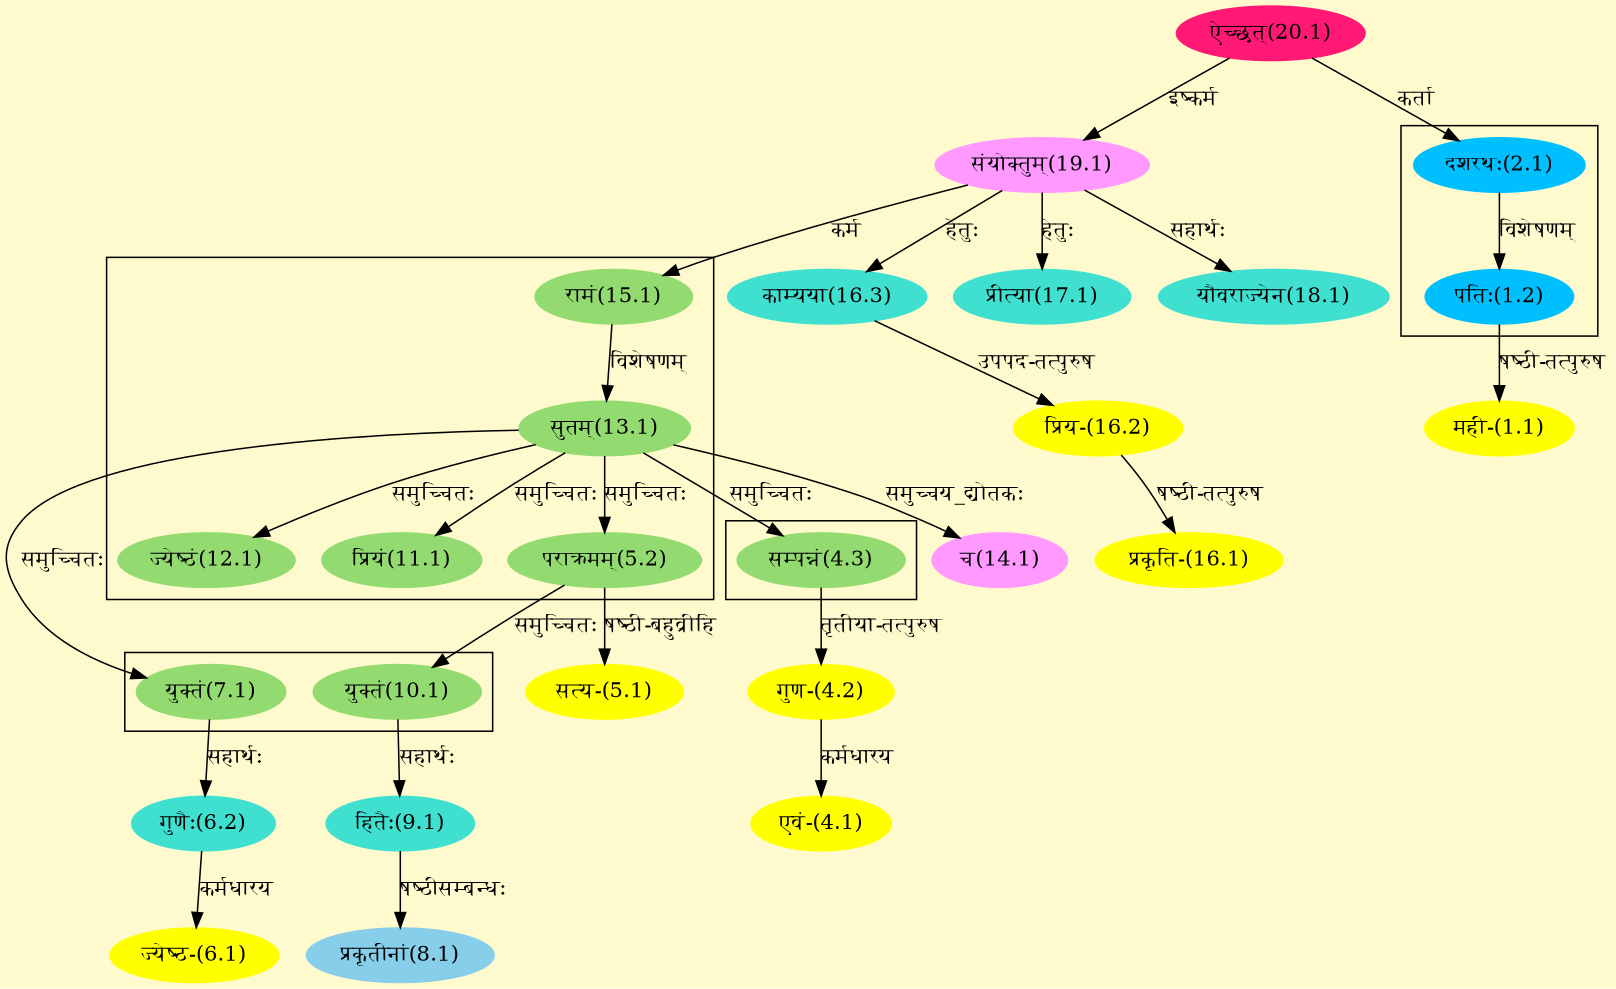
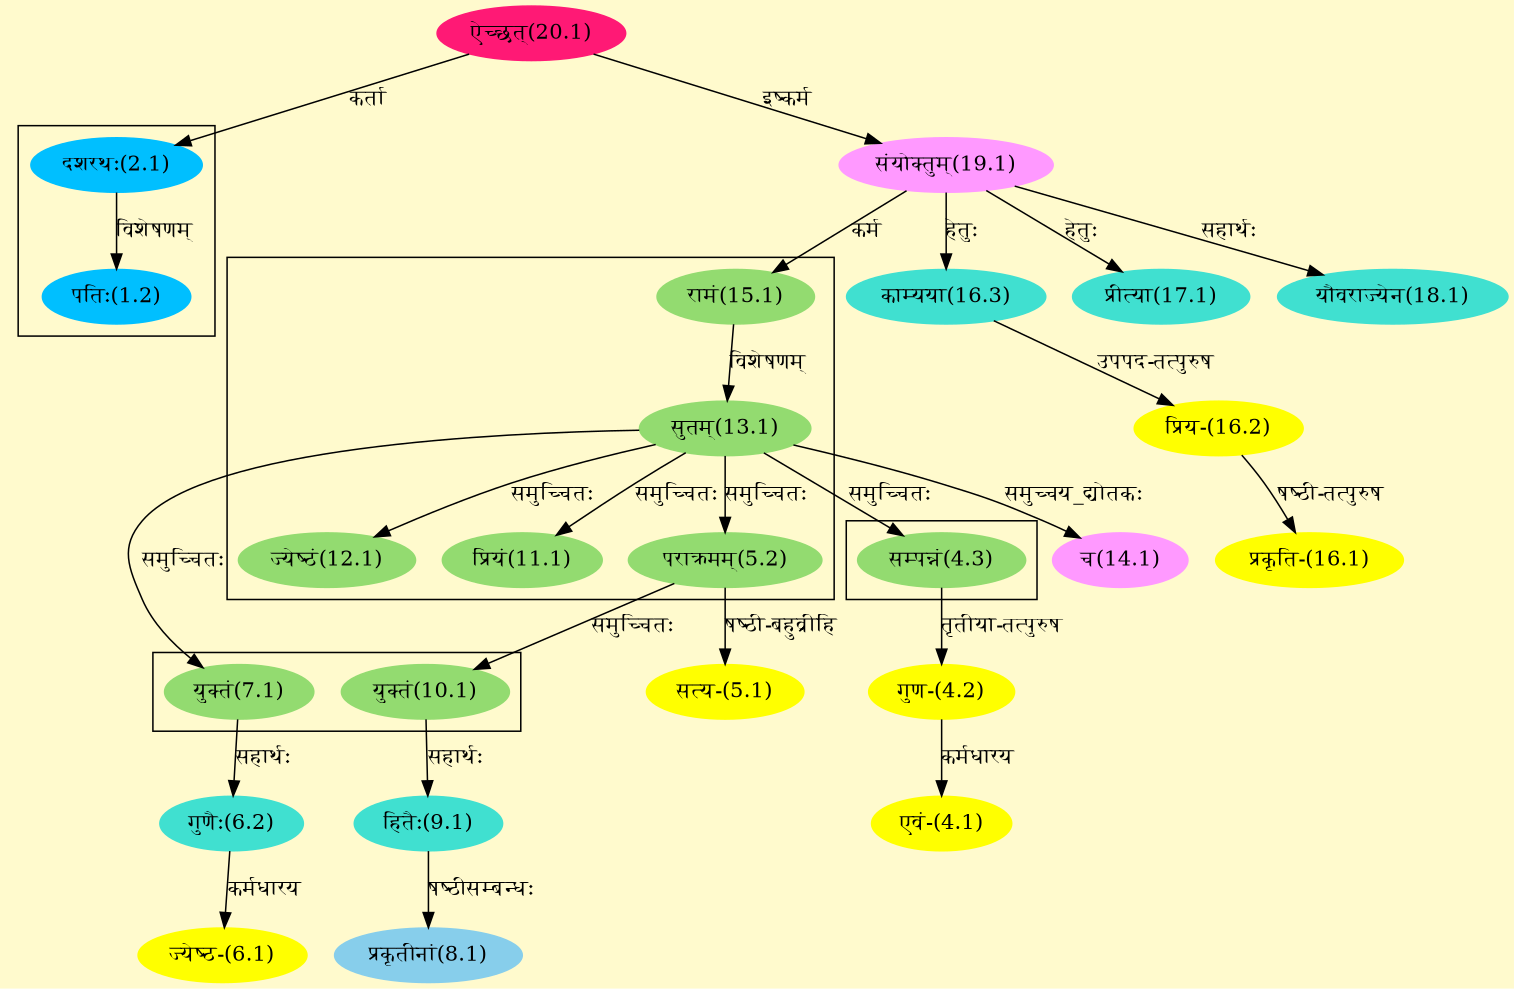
node "मही-(1.1)": removed
